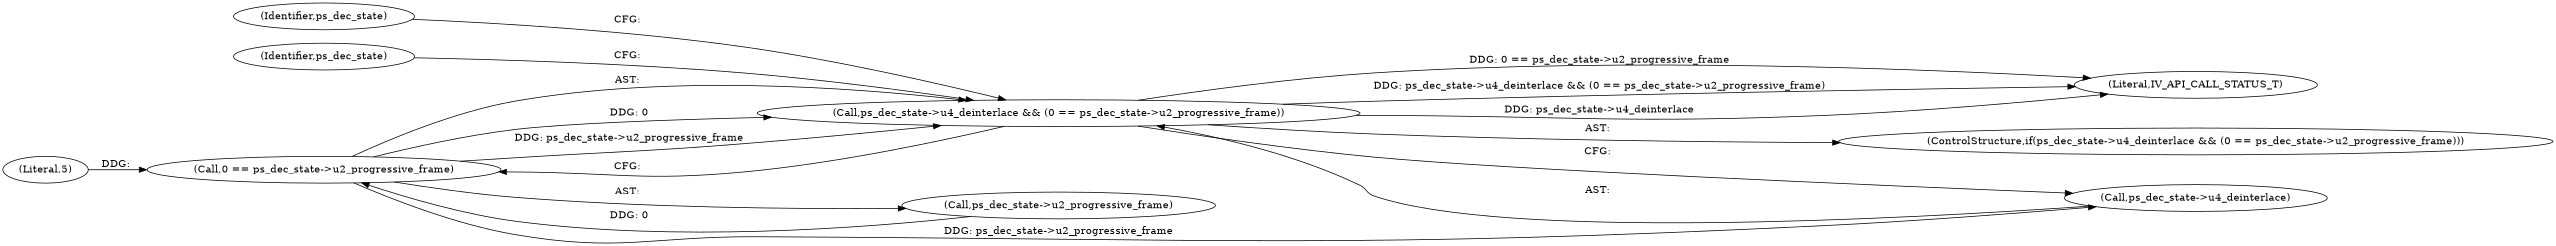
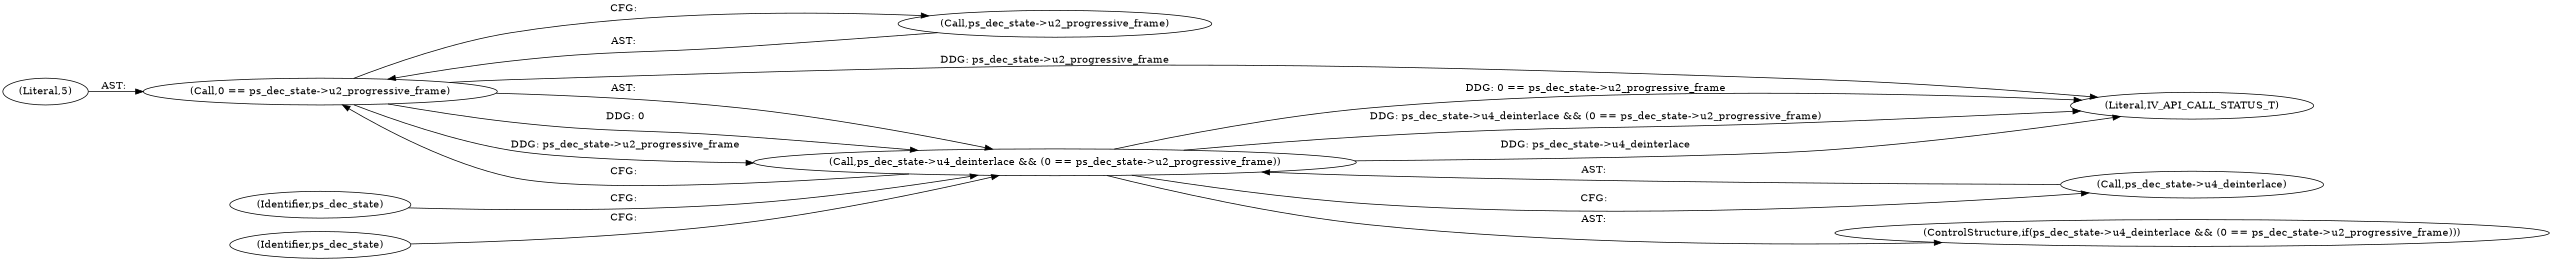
edge "(Literal,5)" -> "(Call,0 == ps_dec_state->u2_progressive_frame)": label "DDG: " -> "AST: "
edge "(Call,0 == ps_dec_state->u2_progressive_frame)" -> "(Call,ps_dec_state->u2_progressive_frame)": label "AST: " -> "CFG: "
edge "(Call,ps_dec_state->u2_progressive_frame)" -> "(Call,0 == ps_dec_state->u2_progressive_frame)": label "DDG: 0" -> "AST: "
edge "(Call,0 == ps_dec_state->u2_progressive_frame)" -> "(Call,ps_dec_state->u4_deinterlace)": now "(Call,0 == ps_dec_state->u2_progressive_frame)" -> "(Literal,IV_API_CALL_STATUS_T)"
